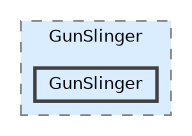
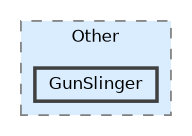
cluster "GunSlinger": label "GunSlinger" -> "Other"
